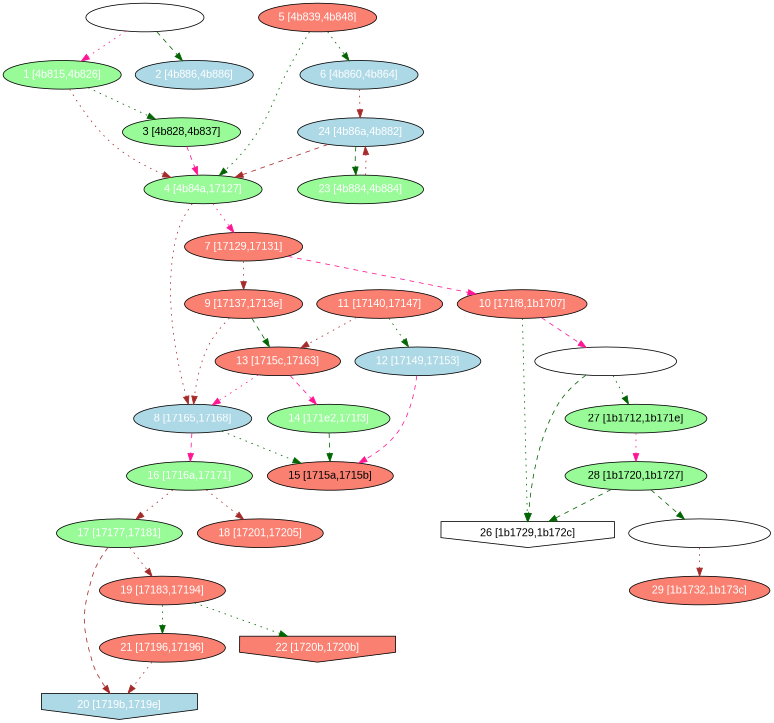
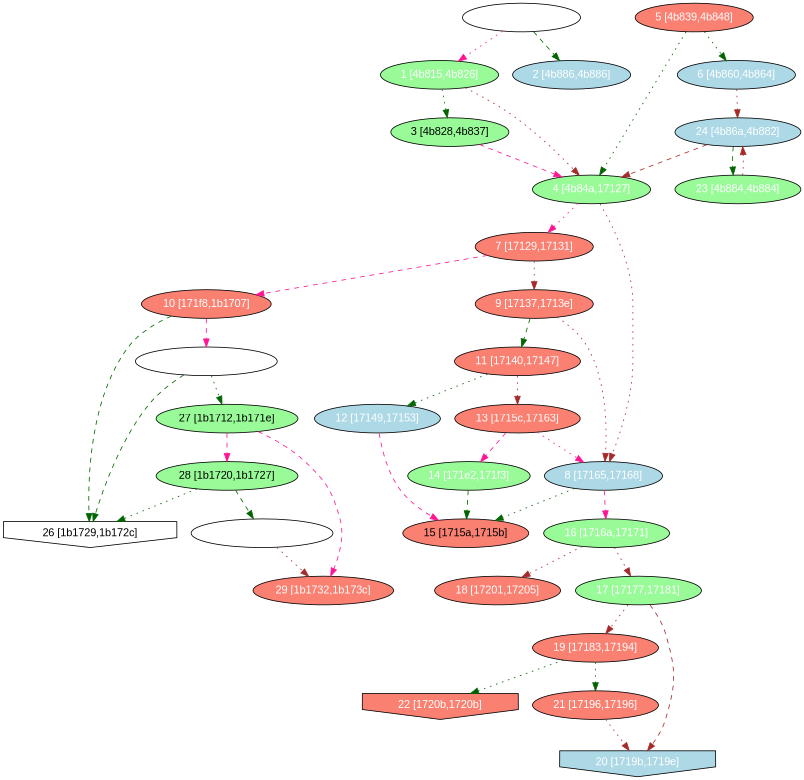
edge "9 [17137,1713e]" -> "13 [1715c,17163]": now "9 [17137,1713e]" -> "11 [17140,17147]"
edge "10 [171f8,1b1707]" -> "26 [1b1729,1b172c]": style dotted -> dashed
edge "27 [1b1712,1b171e]" -> "28 [1b1720,1b1727]": style dotted -> dashed
edge "27 [1b1712,1b171e]" -> "29 [1b1732,1b173c]": added
edge "28 [1b1720,1b1727]" -> "26 [1b1729,1b172c]": style dashed -> dotted
